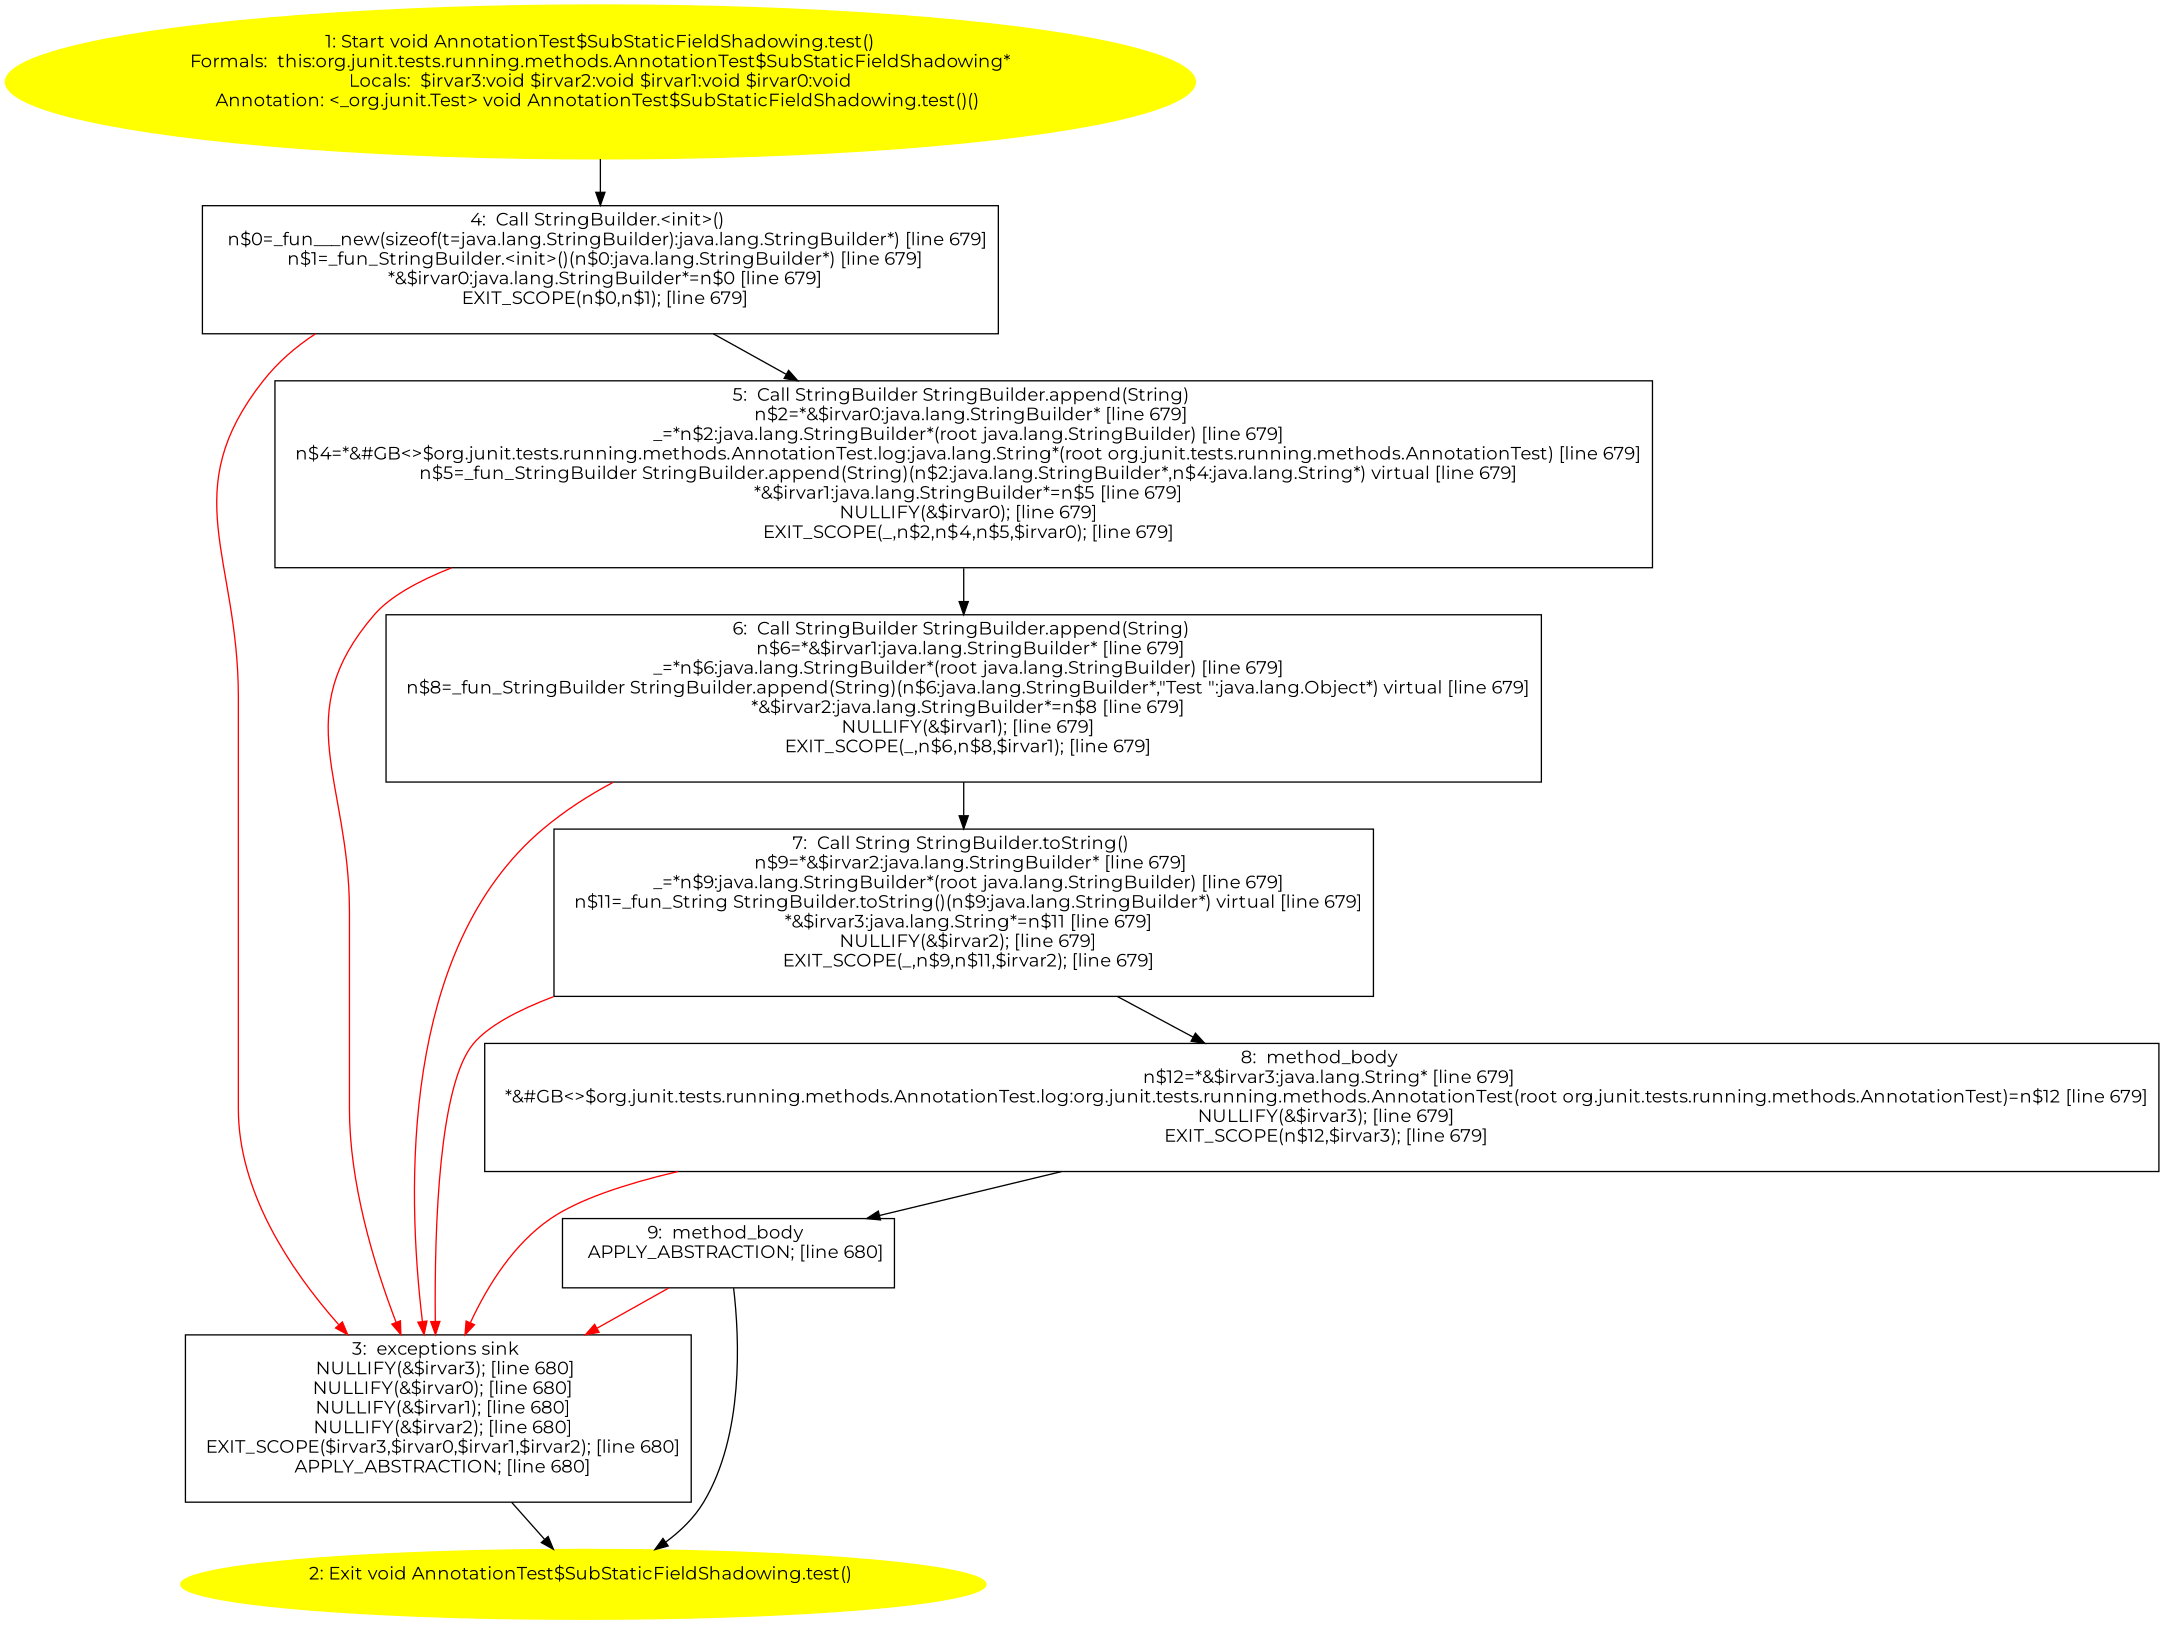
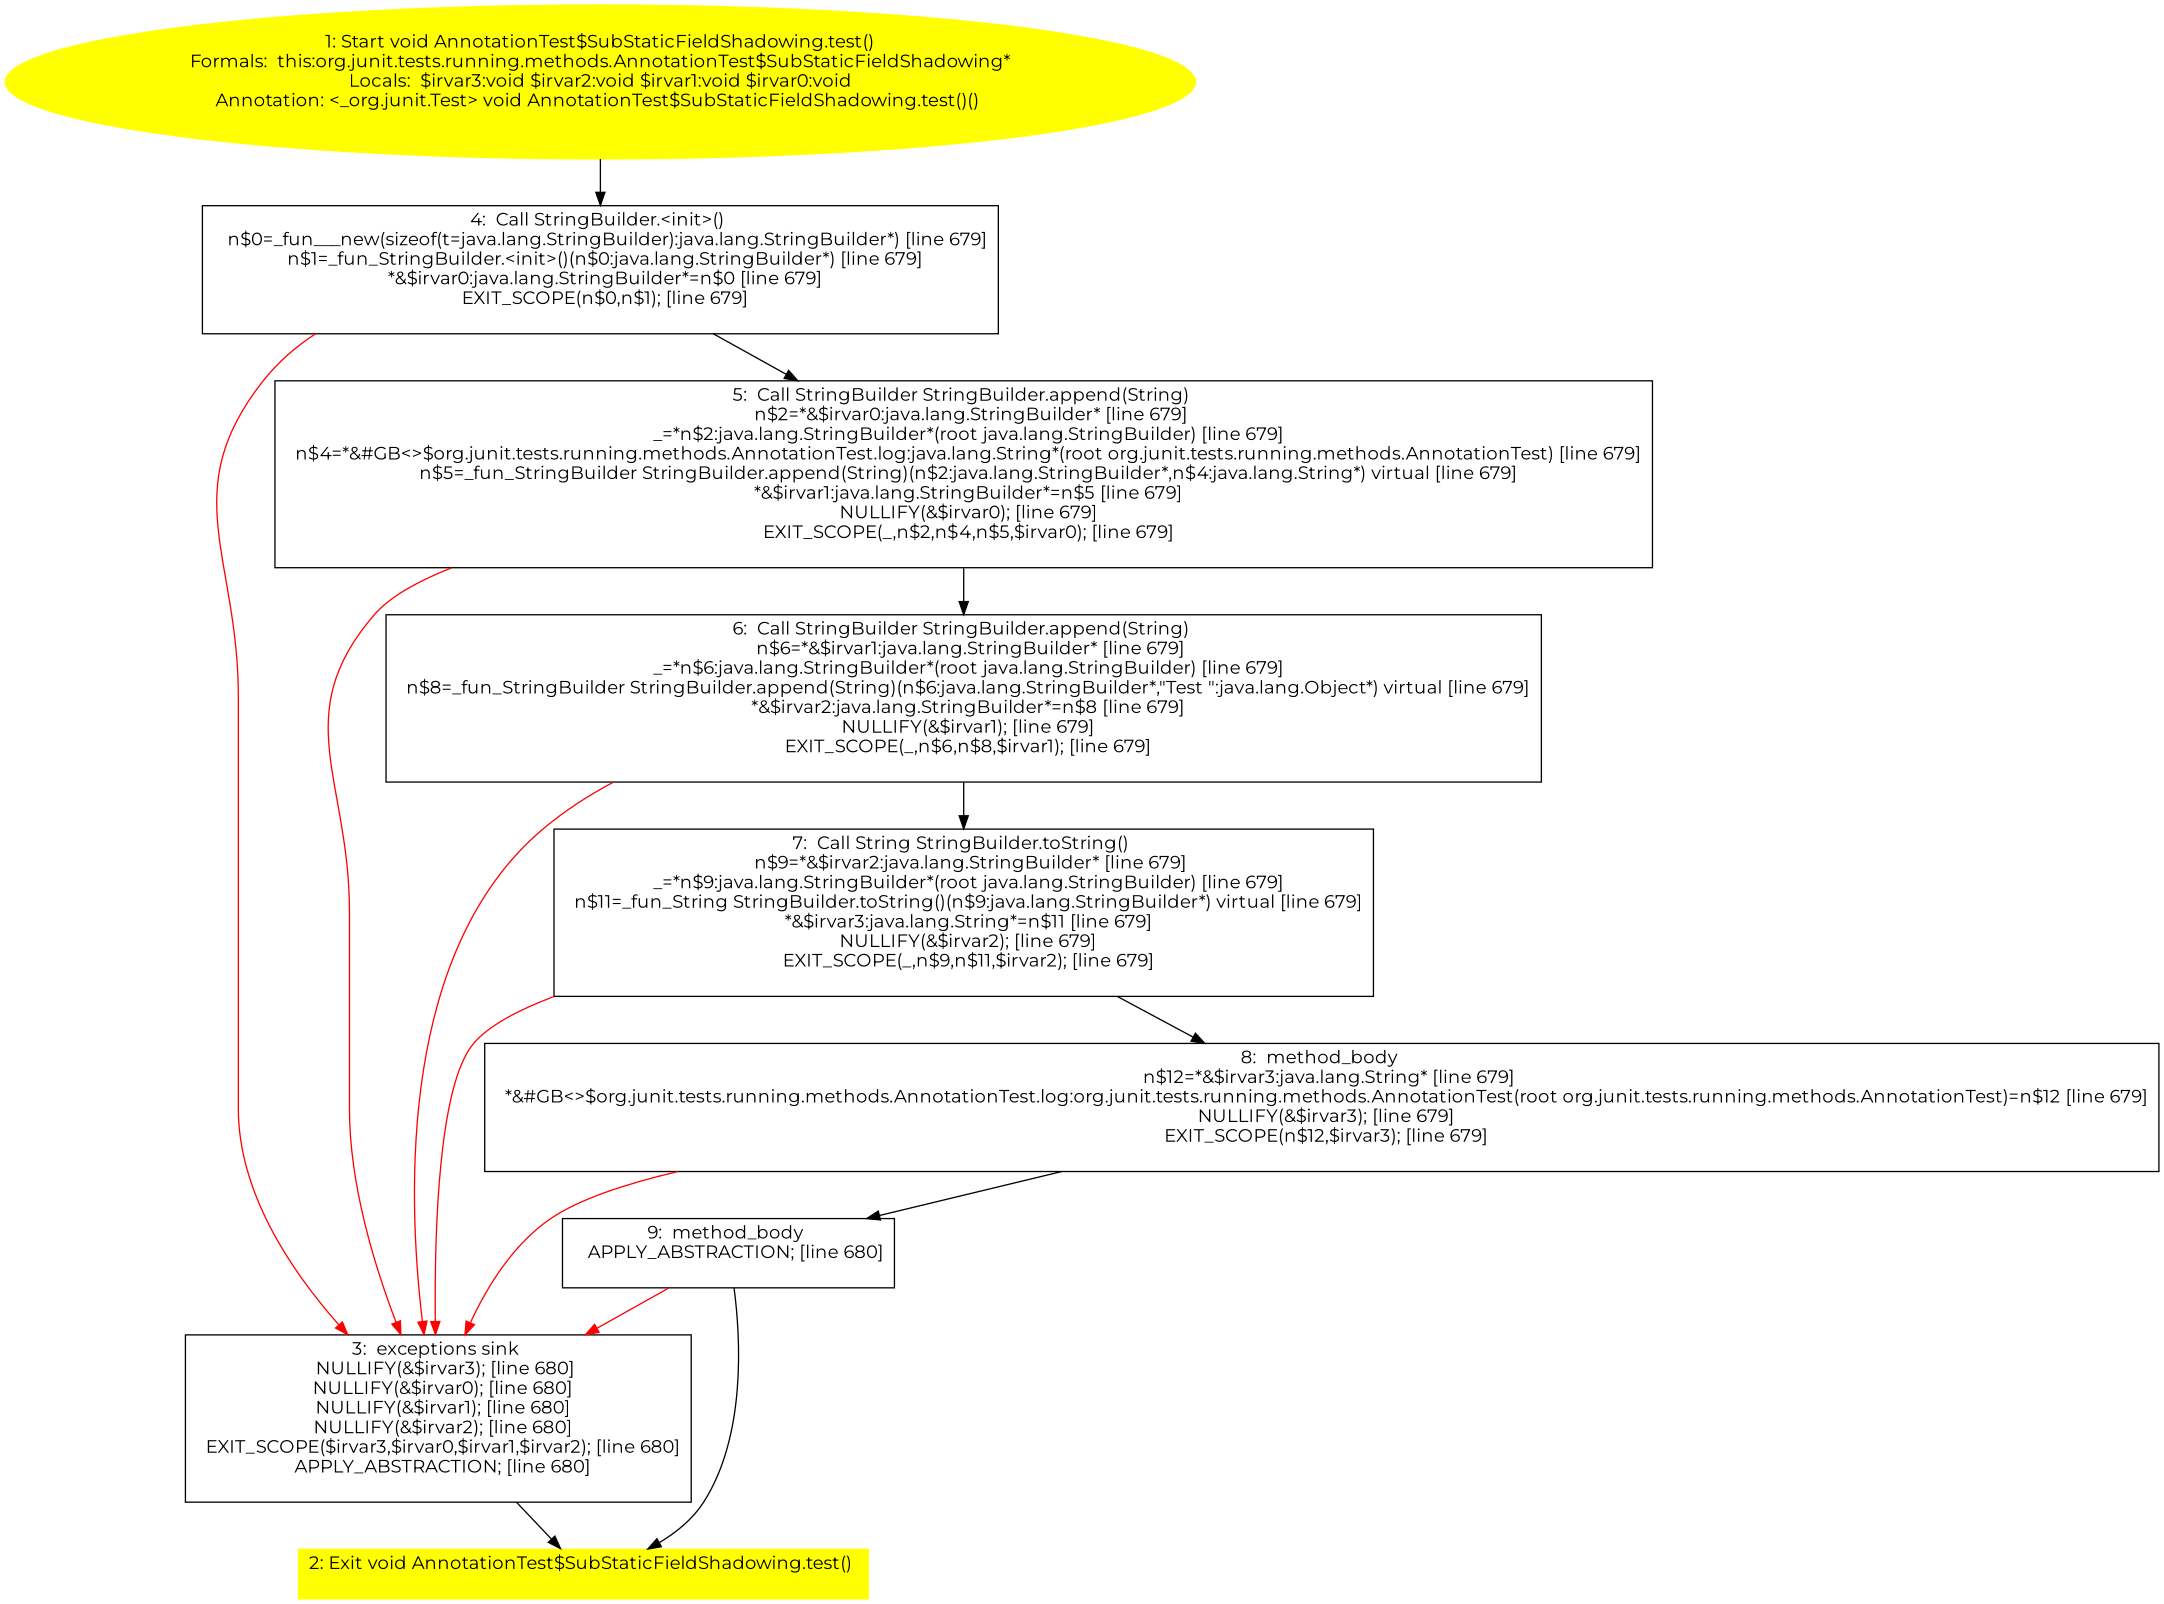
node "2: Exit void AnnotationTest$SubStaticFieldShadowing.test()": shape ellipse -> box
